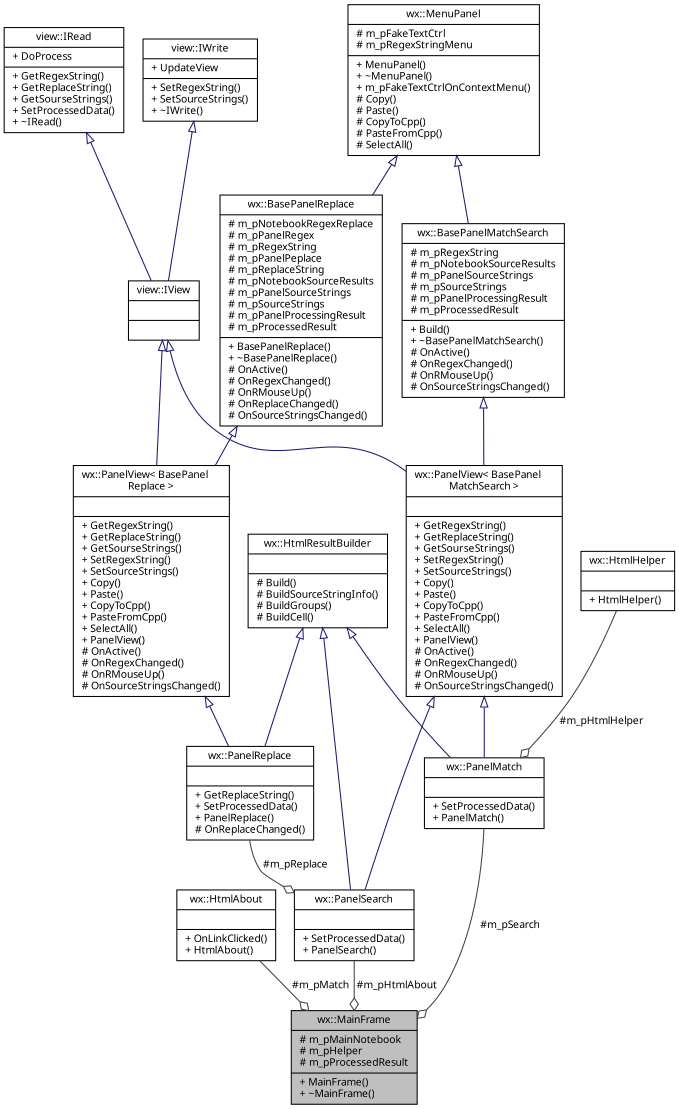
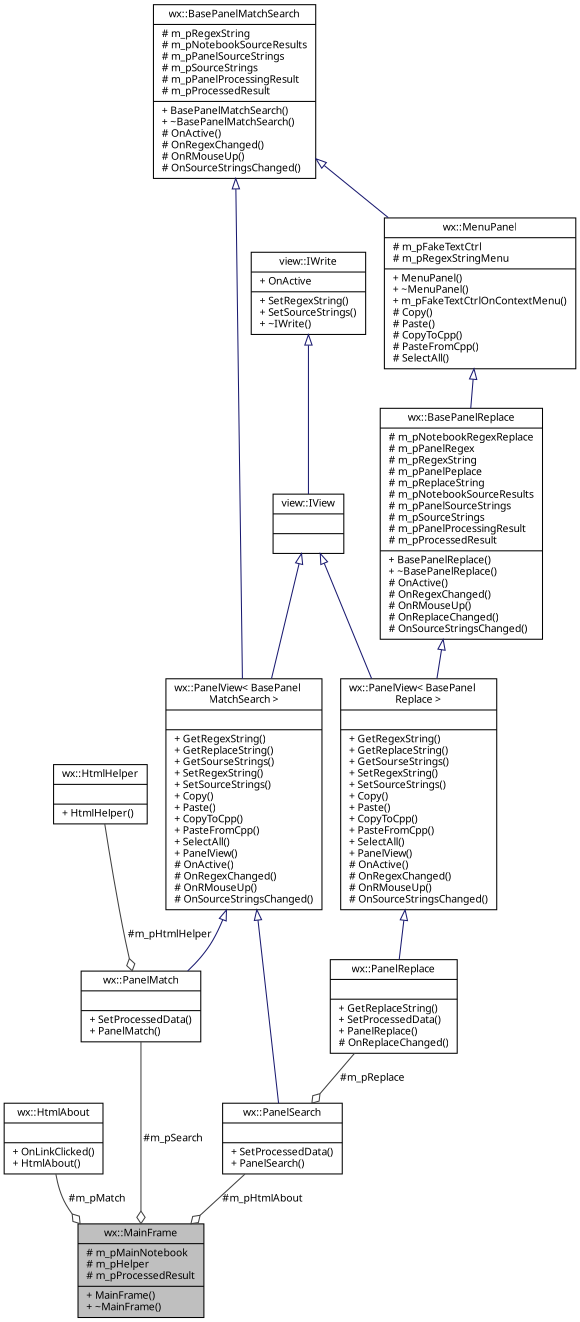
node "view::IWrite": text "+ UpdateView" -> "+ OnActive"
node "view::IRead": removed
edge "wx::BasePanelMatchSearch" -> "wx::MenuPanel": reversed
node "wx::BasePanelMatchSearch": text "+ Build()" -> "+ BasePanelMatchSearch()"
node "wx::HtmlResultBuilder": removed
